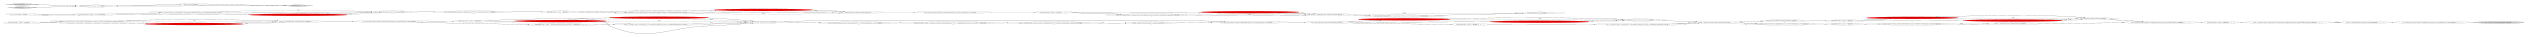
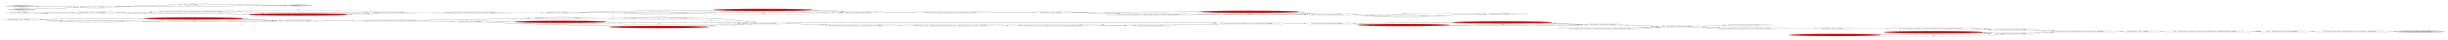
node "segmentCompletionMgr._seconds += 4@@@32@@@['1', '1', '0']": removed
node "segmentCompletionMgr._seconds += 1@@@32@@@['0', '0', '1']": removed
